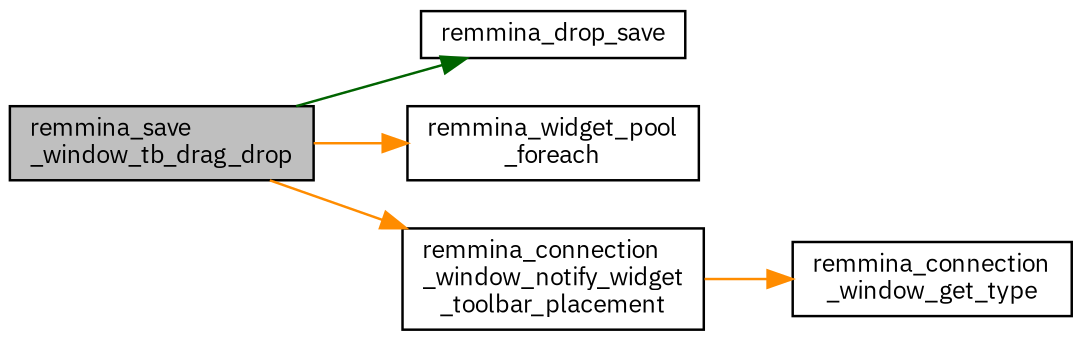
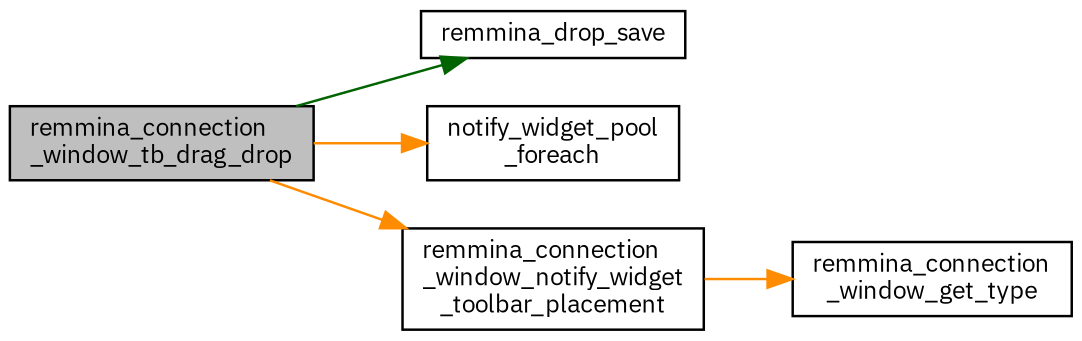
node "remmina_save _window_tb_drag_drop": label "remmina_save _window_tb_drag_drop" -> "remmina_connection _window_tb_drag_drop"
node "remmina_widget_pool _foreach": label "remmina_widget_pool _foreach" -> "notify_widget_pool _foreach"
